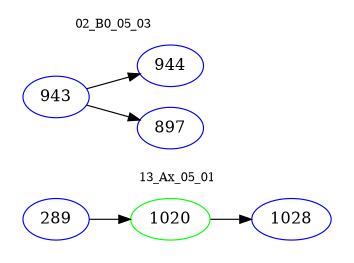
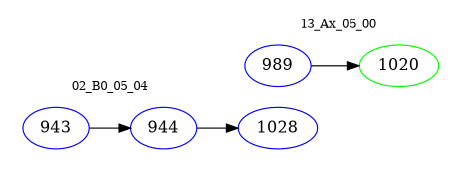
cluster "02_B0_05_03": label "02_B0_05_03" -> "02_B0_05_04"
node "897": removed
cluster "13_Ax_05_01": label "13_Ax_05_01" -> "13_Ax_05_00"
node "289": label "289" -> "989"
edge "1020" -> "1028": now "944" -> "1028"
